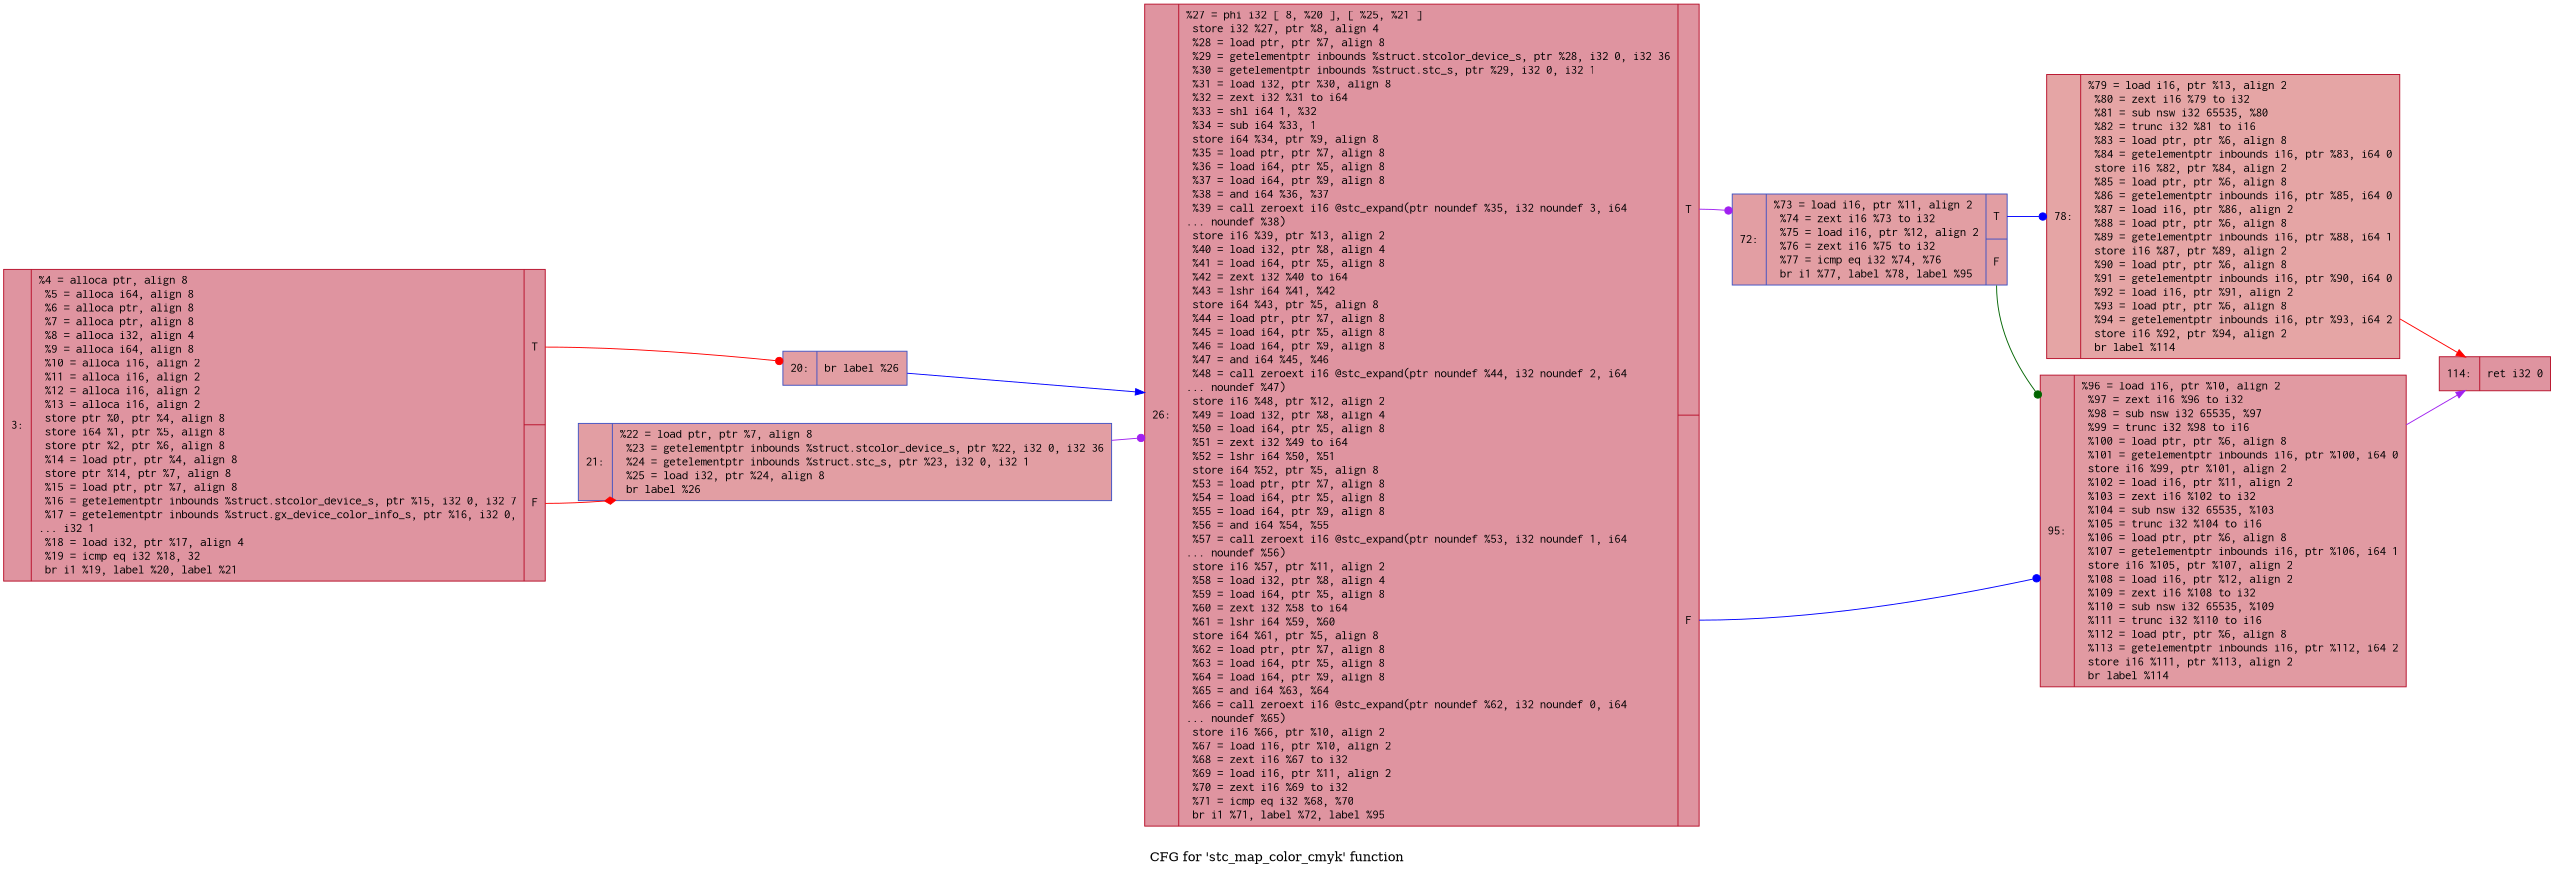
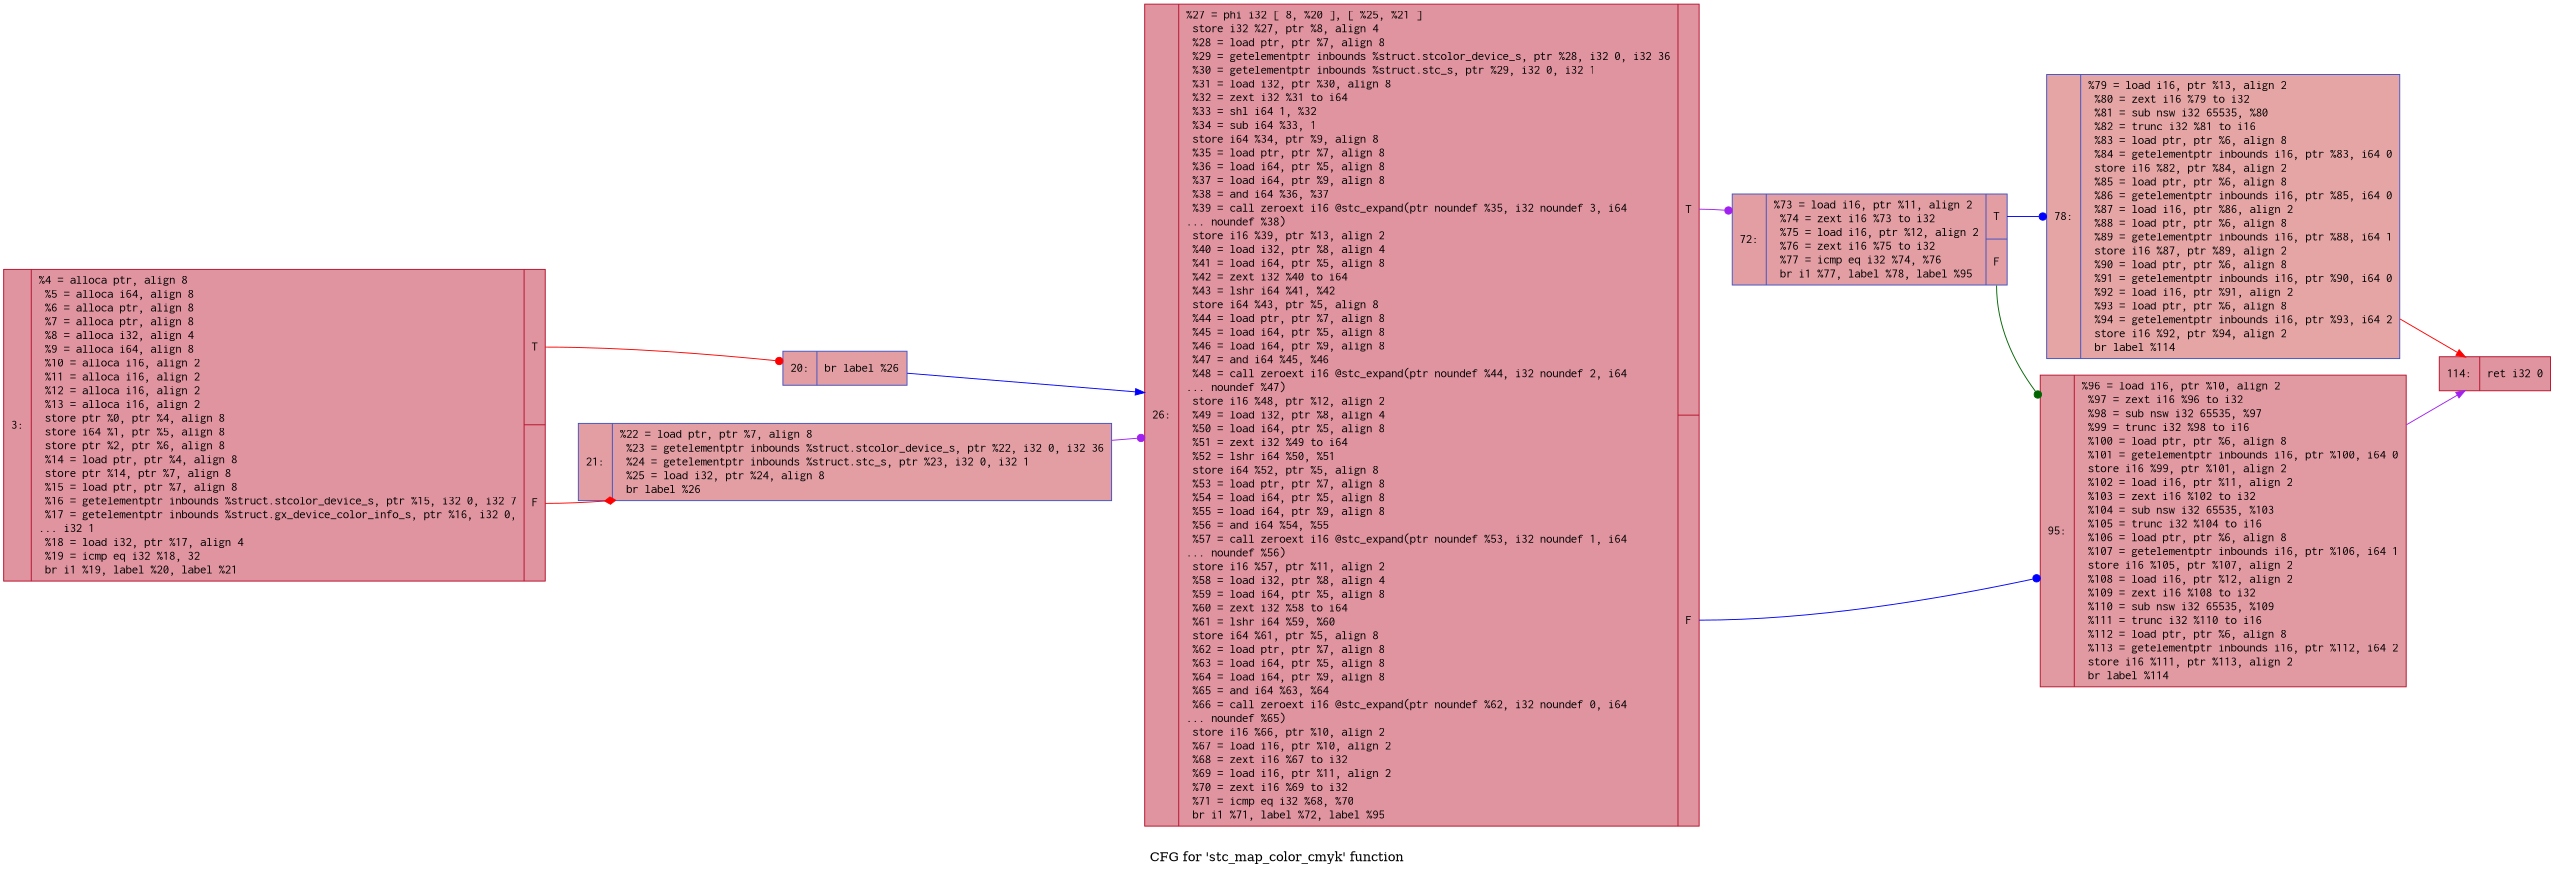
node "78:": color #b70d28ff -> #3d50c3ff
